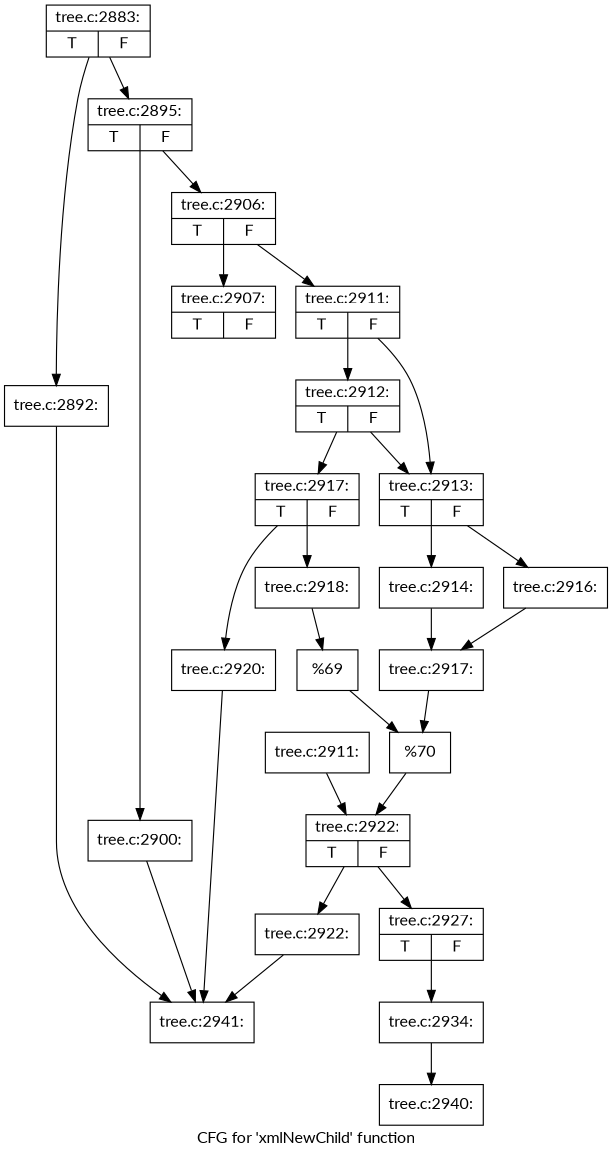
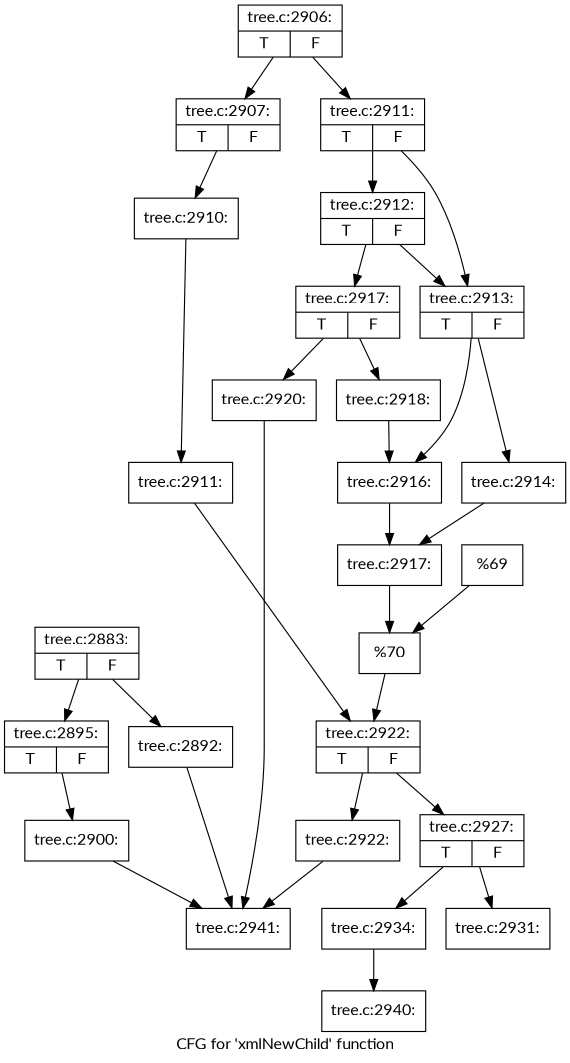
edge "tree.c:2895:" -> "tree.c:2906:": removed
node "tree.c:2910:": added
edge "tree.c:2918:" -> "%69": now "tree.c:2918:" -> "tree.c:2916:"
node "tree.c:2931:": added
